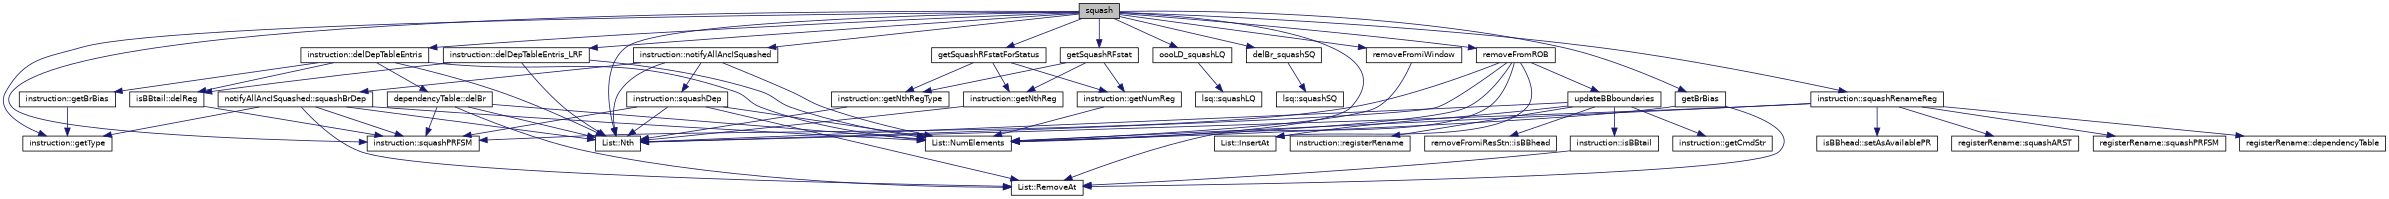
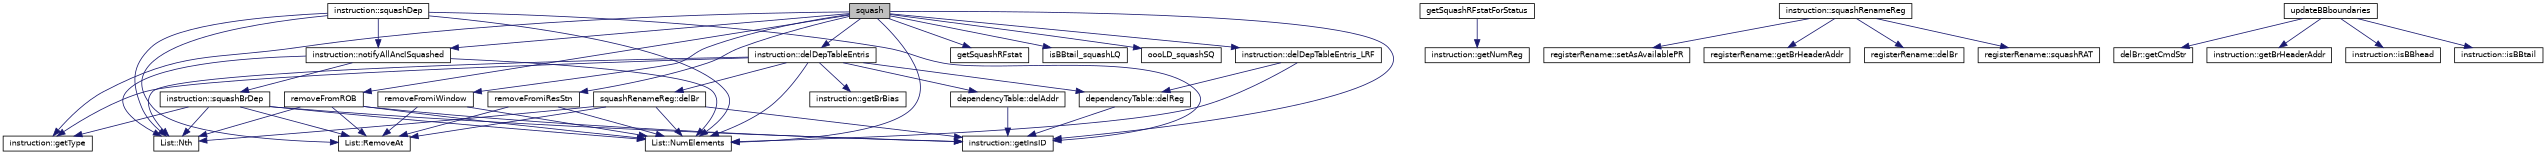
edge "squash" -> "List::Nth": removed
edge "squash" -> "instruction::squashRenameReg": removed
edge "squash" -> "getSquashRFstatForStatus": removed
node "oooLD_squashLQ": label "oooLD_squashLQ" -> "isBBtail_squashLQ"
node "delBr_squashSQ": label "delBr_squashSQ" -> "oooLD_squashSQ"
edge "instruction::notifyAllAncISquashed" -> "instruction::squashDep": reversed
edge "getSquashRFstat" -> "instruction::getNumReg": removed
edge "removeFromROB" -> "updateBBboundaries": removed
node "isBBtail::delReg": label "isBBtail::delReg" -> "dependencyTable::delReg"
node "notifyAllAncISquashed::squashBrDep": label "notifyAllAncISquashed::squashBrDep" -> "instruction::squashBrDep"
node "dependencyTable::delBr": label "dependencyTable::delBr" -> "squashRenameReg::delBr"
node "instruction::getNthRegType": removed
node "dependencyTable::delAddr": added
node "instruction::getNthReg": removed
node "lsq::squashLQ": removed
node "lsq::squashSQ": removed
node "getBrBias": label "getBrBias" -> "removeFromiResStn"
edge "instruction::delDepTableEntris_LRF" -> "List::Nth": removed
edge "instruction::getBrBias" -> "instruction::getType": now "instruction::delDepTableEntris" -> "instruction::getType"
edge "instruction::getNumReg" -> "List::NumElements": removed
edge "instruction::squashRenameReg" -> "List::NumElements": removed
edge "updateBBboundaries" -> "List::Nth": removed
edge "instruction::squashRenameReg" -> "List::Nth": removed
node "instruction::squashPRFSM": label "instruction::squashPRFSM" -> "instruction::getInsID"
node "List::InsertAt": removed
node "instruction::registerRename": label "instruction::registerRename" -> "instruction::getBrHeaderAddr"
node "removeFromiResStn::isBBhead": label "removeFromiResStn::isBBhead" -> "instruction::isBBhead"
node "instruction::getCmdStr": label "instruction::getCmdStr" -> "delBr::getCmdStr"
node "isBBhead::setAsAvailablePR": label "isBBhead::setAsAvailablePR" -> "registerRename::setAsAvailablePR"
node "registerRename::squashARST": label "registerRename::squashARST" -> "registerRename::getBrHeaderAddr"
node "registerRename::squashPRFSM": label "registerRename::squashPRFSM" -> "registerRename::delBr"
node "registerRename::dependencyTable": label "registerRename::dependencyTable" -> "registerRename::squashRAT"
edge "instruction::isBBtail" -> "List::RemoveAt": now "removeFromiWindow" -> "List::RemoveAt"
